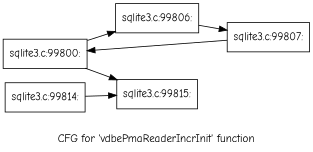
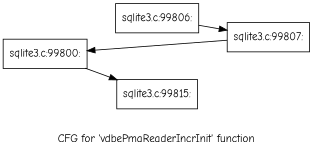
edge "sqlite3.c:99800:" -> "sqlite3.c:99806:": removed
node "sqlite3.c:99814:": removed
